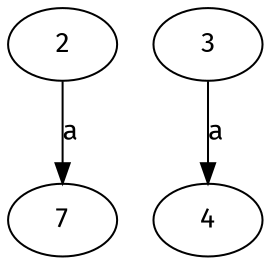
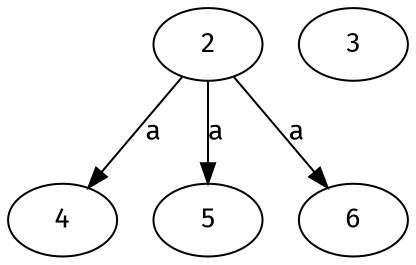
edge "3" -> "4": now "2" -> "4"
node "7": label "7" -> "6"
node "5": added
